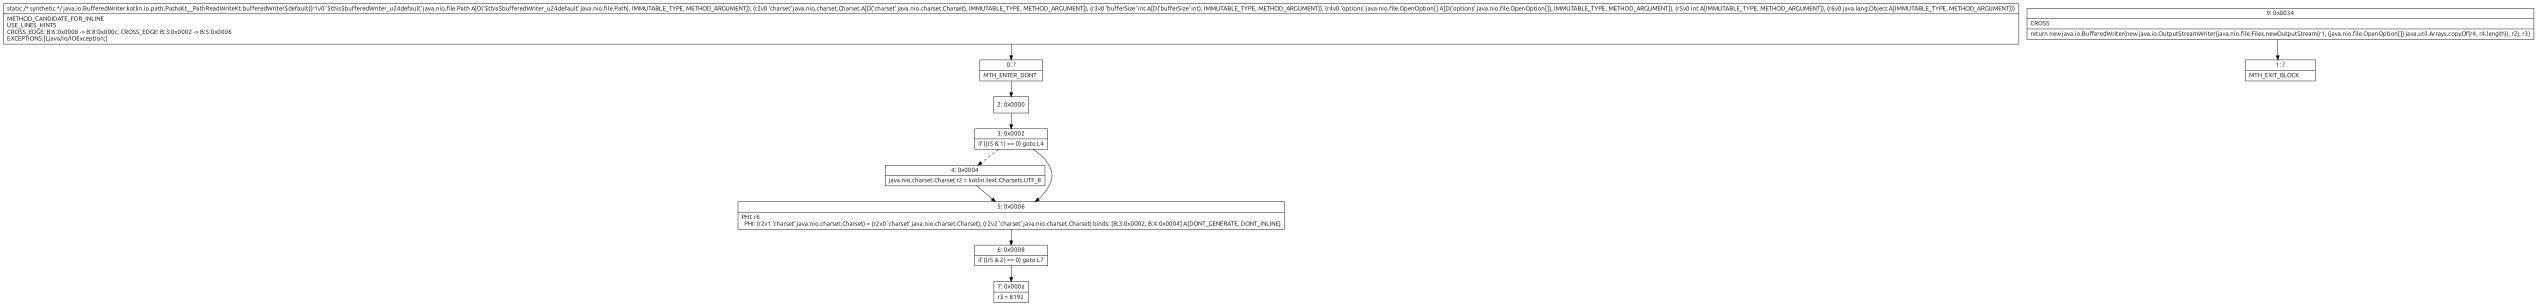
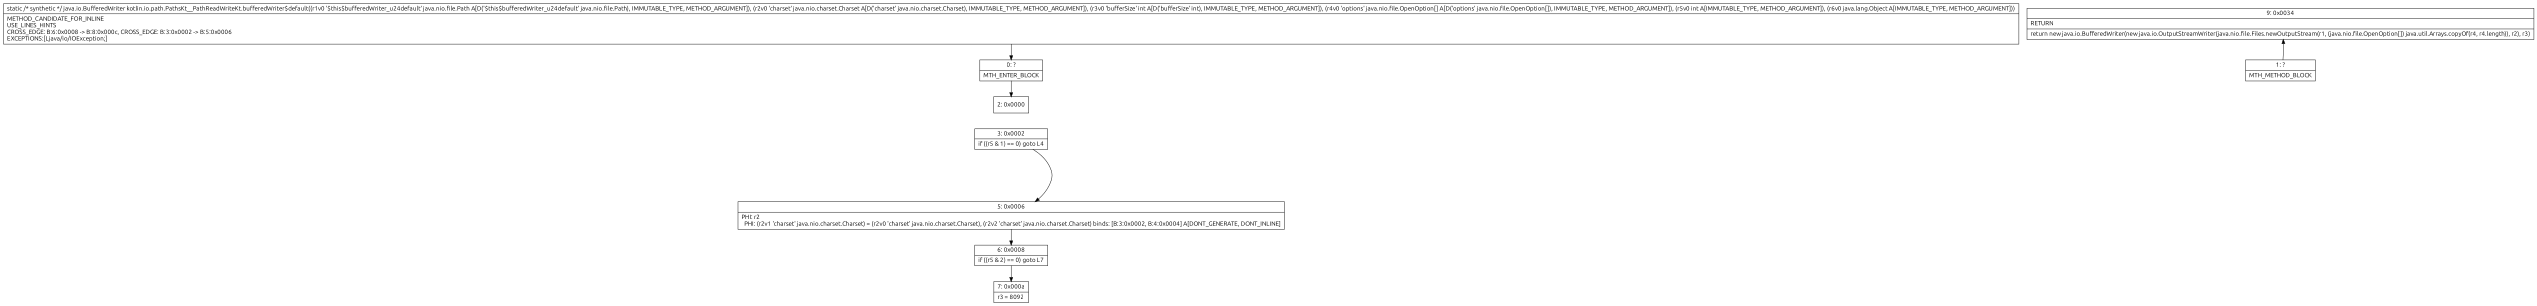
node "9: 0x0034": text "CROSS" -> "RETURN"
edge "9: 0x0034" -> "1: ?": reversed
node "0: ?": text "MTH_ENTER_DONT" -> "MTH_ENTER_BLOCK"
node "1: ?": text "MTH_EXIT_BLOCK" -> "MTH_METHOD_BLOCK"
edge "2: 0x0000" -> "3: 0x0002": removed
node "4: 0x0004": removed
node "5: 0x0006": text "PHI: r6" -> "PHI: r2"
node "7: 0x000a": text "r3 = 8192" -> "r3 = 8092"
